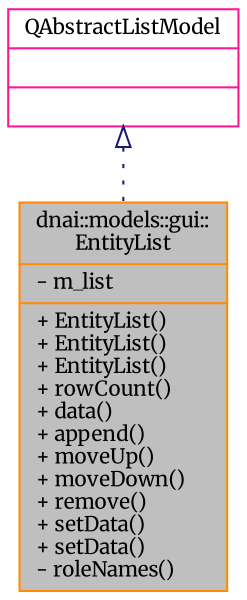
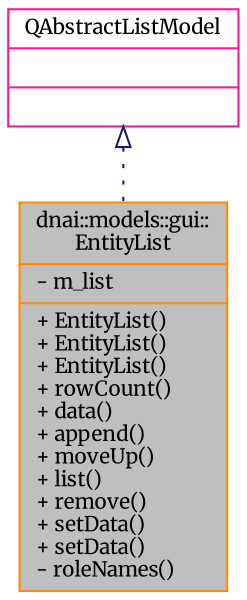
node "dnai::models::gui::": text "+ moveDown()" -> "+ list()"
